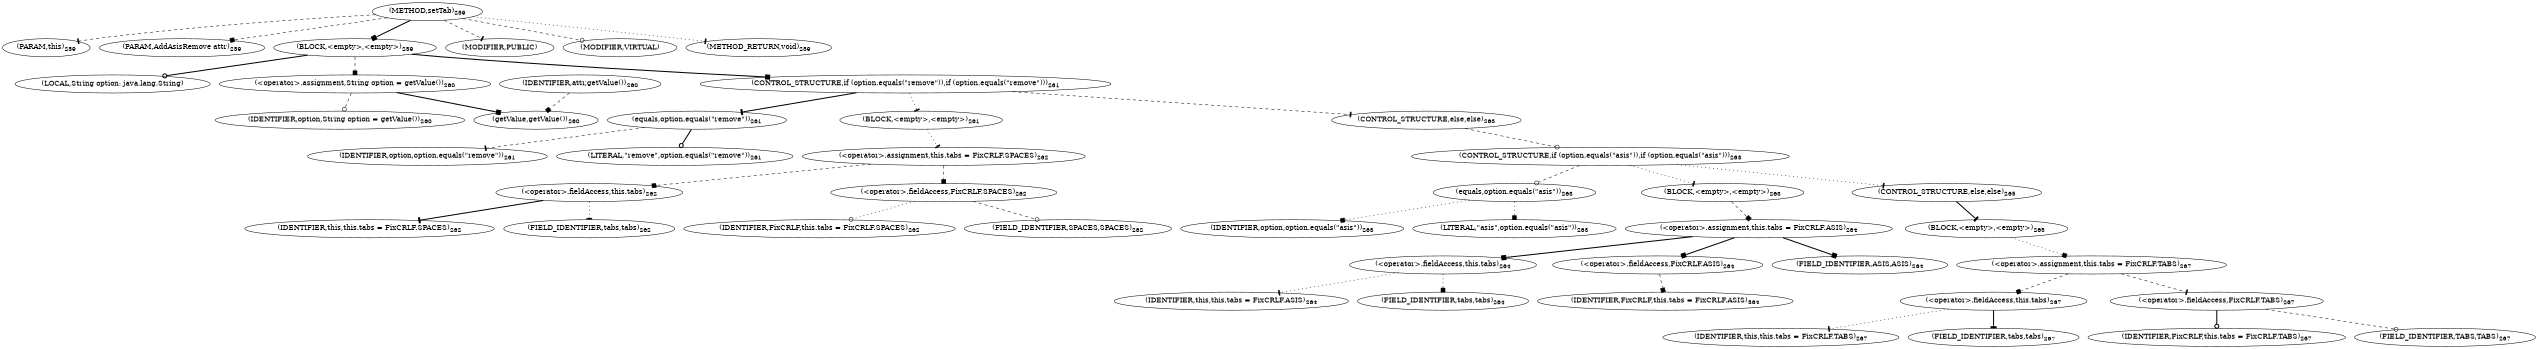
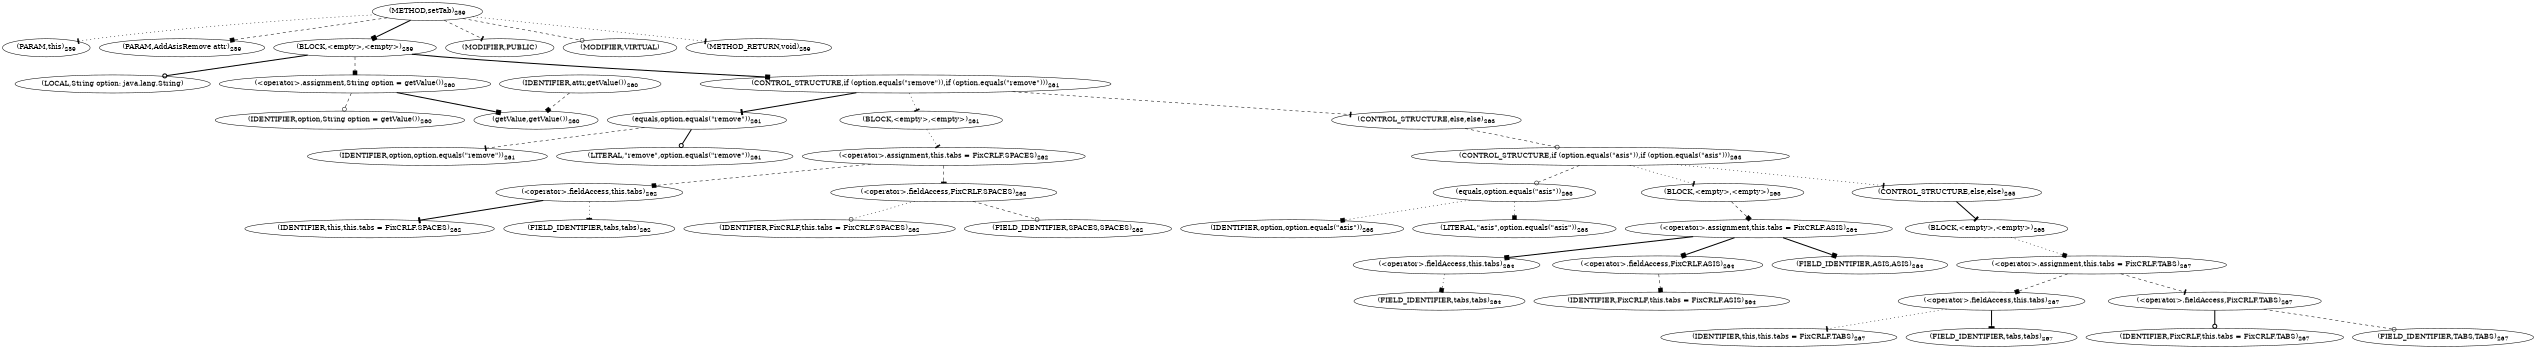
edge "(METHOD,setTab)" -> "(PARAM,this)": style dashed -> dotted
edge "(<operator>.assignment,this.tabs = FixCRLF.SPACES)" -> "(<operator>.fieldAccess,FixCRLF.SPACES)": arrowhead box -> tee
node "(IDENTIFIER,this,this.tabs = FixCRLF.ASIS)": removed
